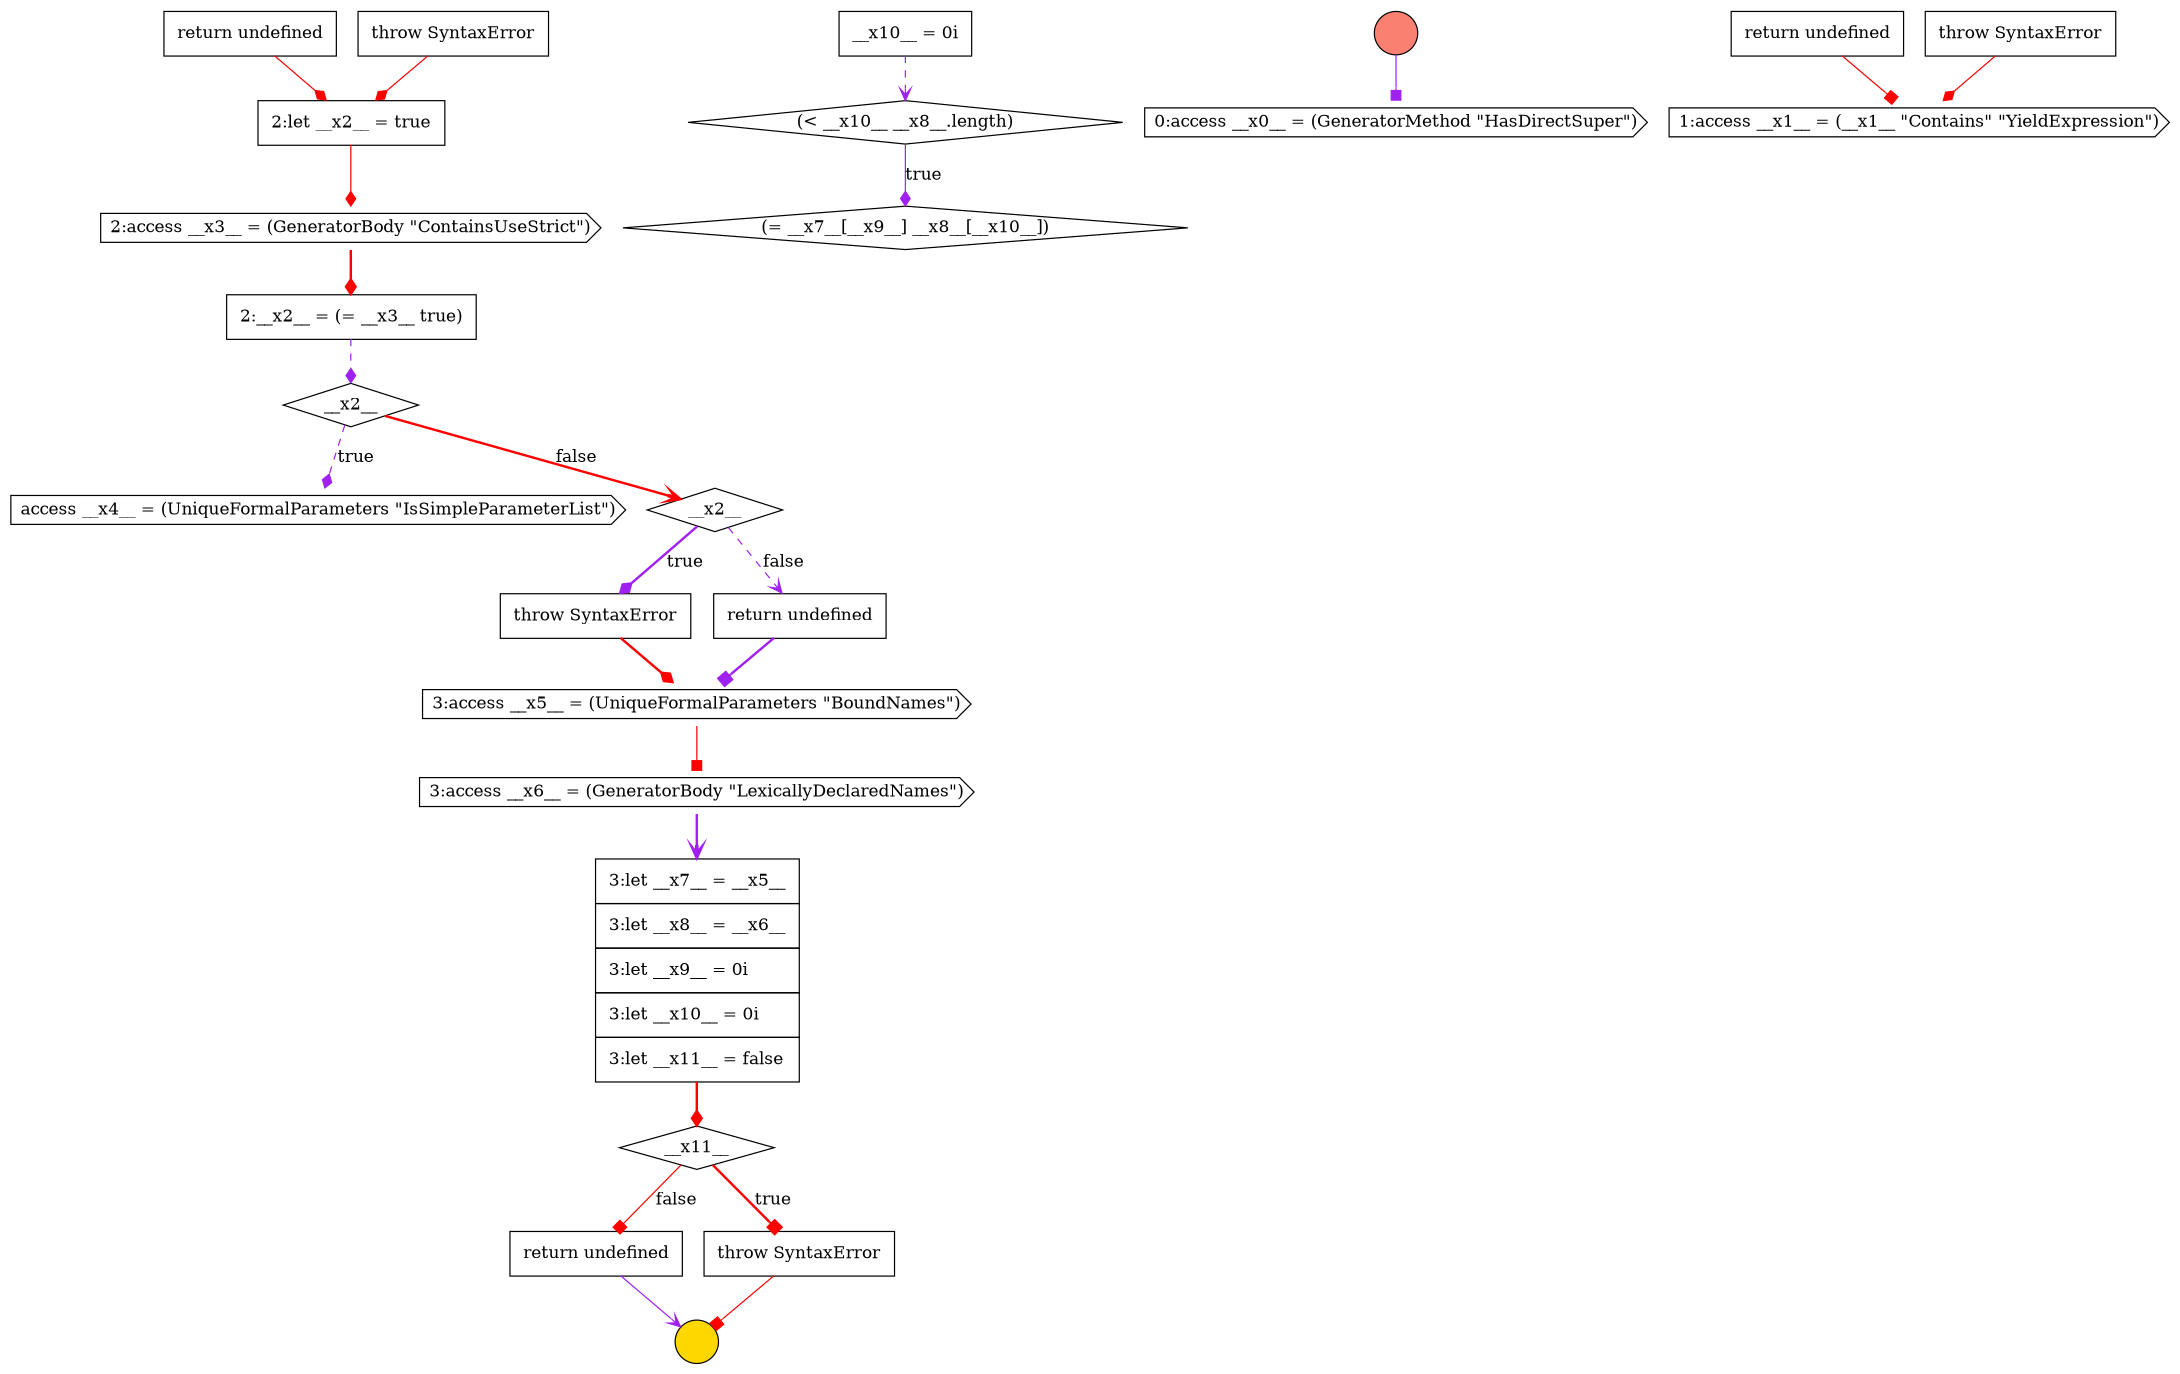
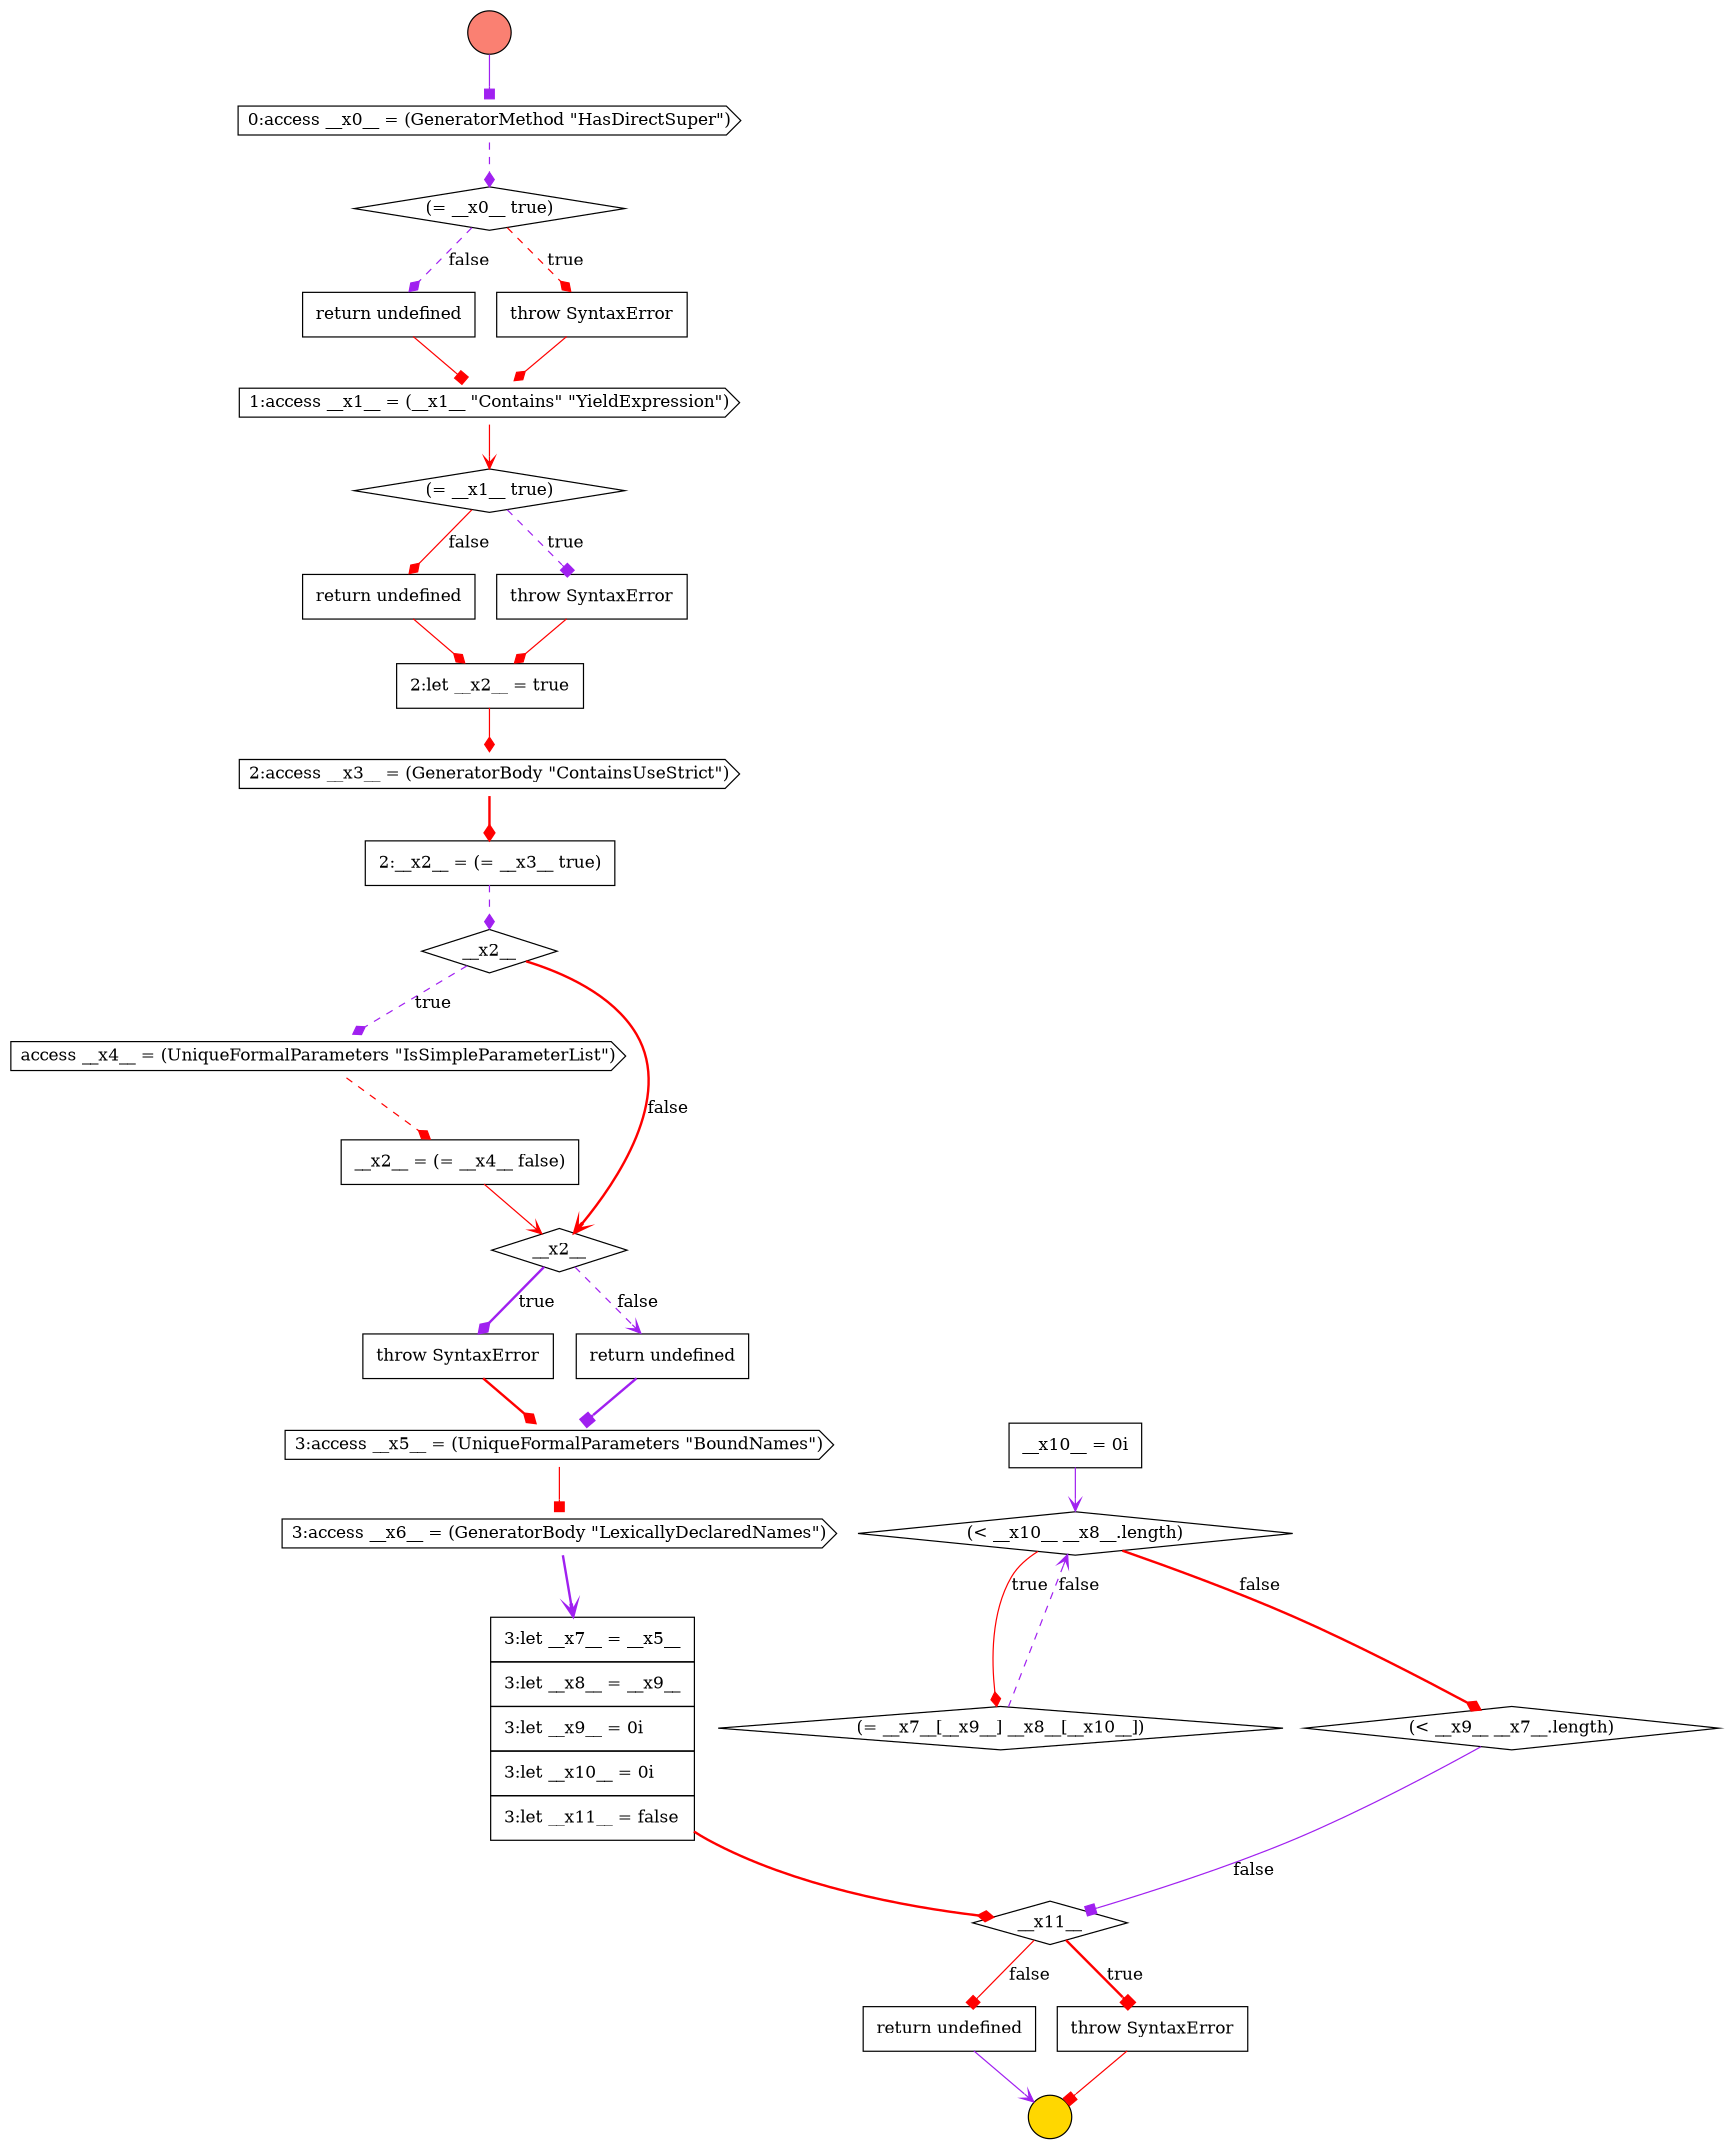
edge "__x10__ = 0i" -> "(< __x10__ __x8__.length)": style dashed -> solid
edge "(< __x10__ __x8__.length)" -> "(= __x7__[__x9__] __x8__[__x10__])": color purple -> red
node "(= __x0__ true)": added
node "(= __x1__ true)": added
node "3:let __x7__ = __x5__": text "3:let __x8__ = __x6__" -> "3:let __x8__ = __x9__"
node "__x2__ = (= __x4__ false)": added
edge "(= __x7__[__x9__] __x8__[__x10__])" -> "(< __x10__ __x8__.length)": added, label "false"
node "(< __x9__ __x7__.length)": added
